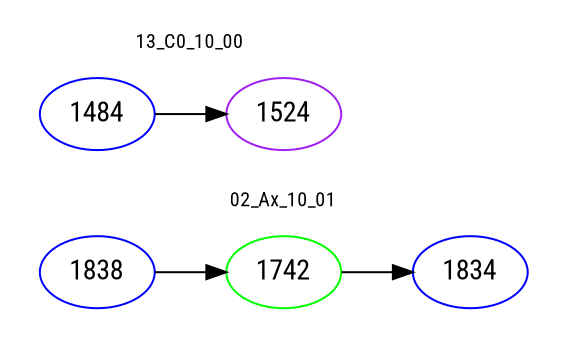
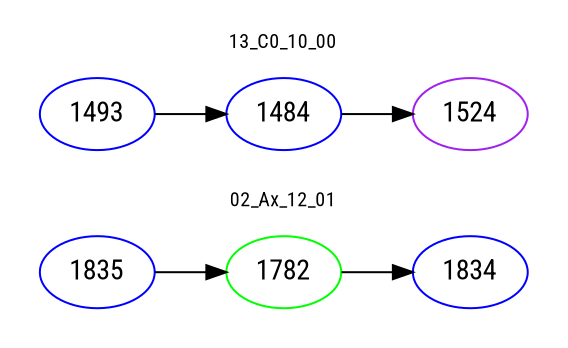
node "1493": added
cluster "02_Ax_10_01": label "02_Ax_10_01" -> "02_Ax_12_01"
node "1838": label "1838" -> "1835"
node "1742": label "1742" -> "1782"
